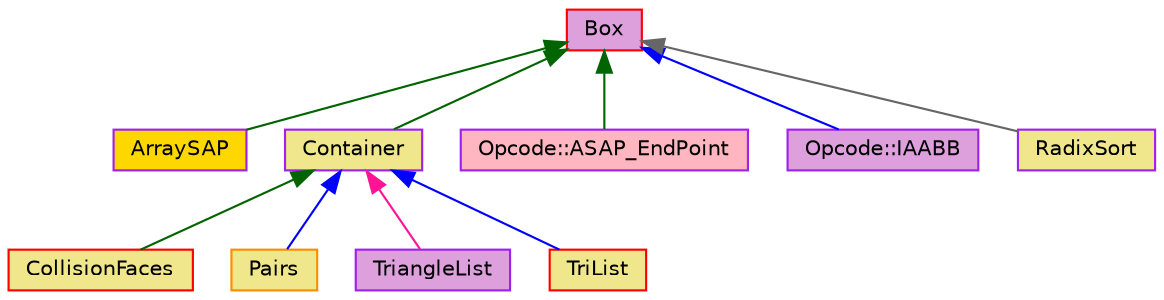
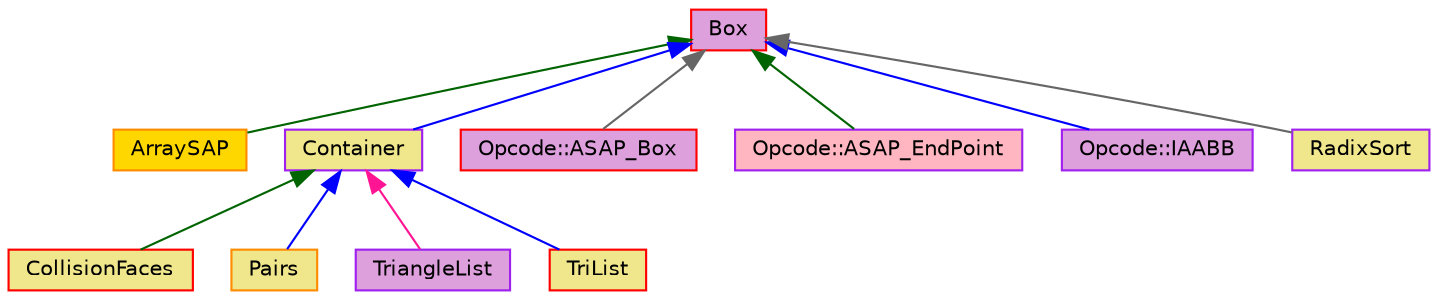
edge "Container" -> "Box": color darkgreen -> blue
node "ArraySAP": color purple -> darkorange
node "Opcode::ASAP_Box": added
